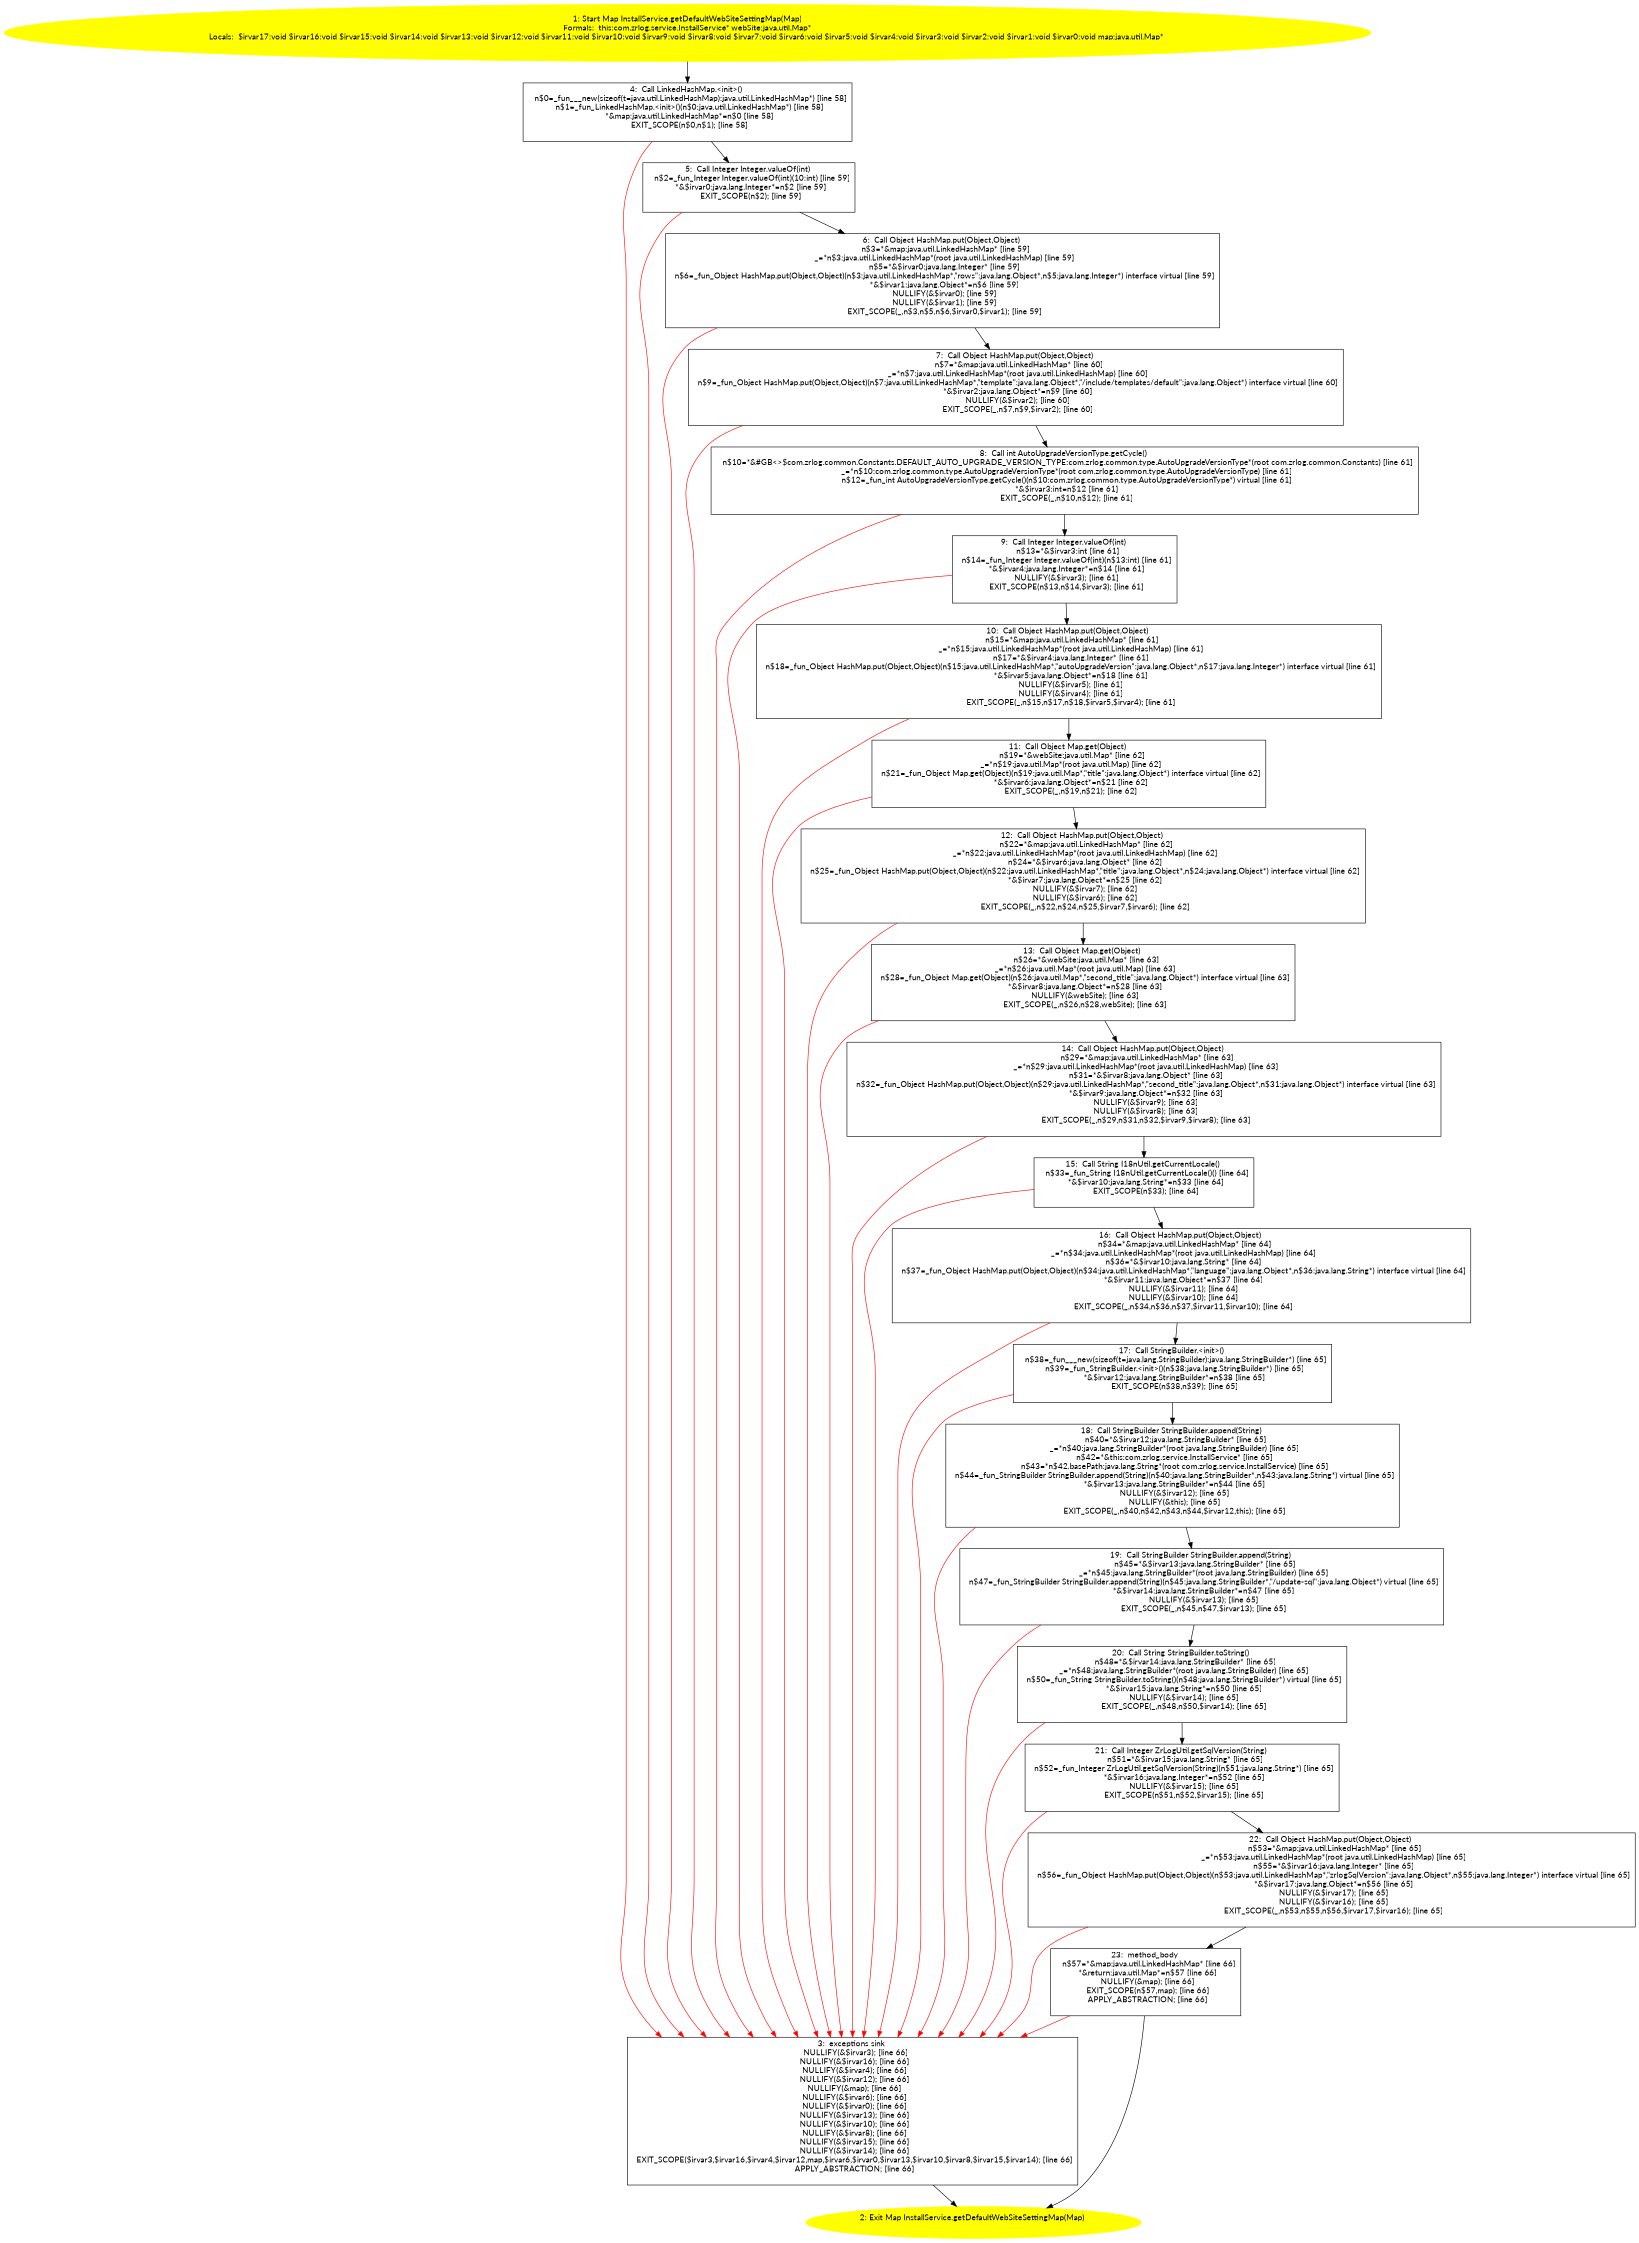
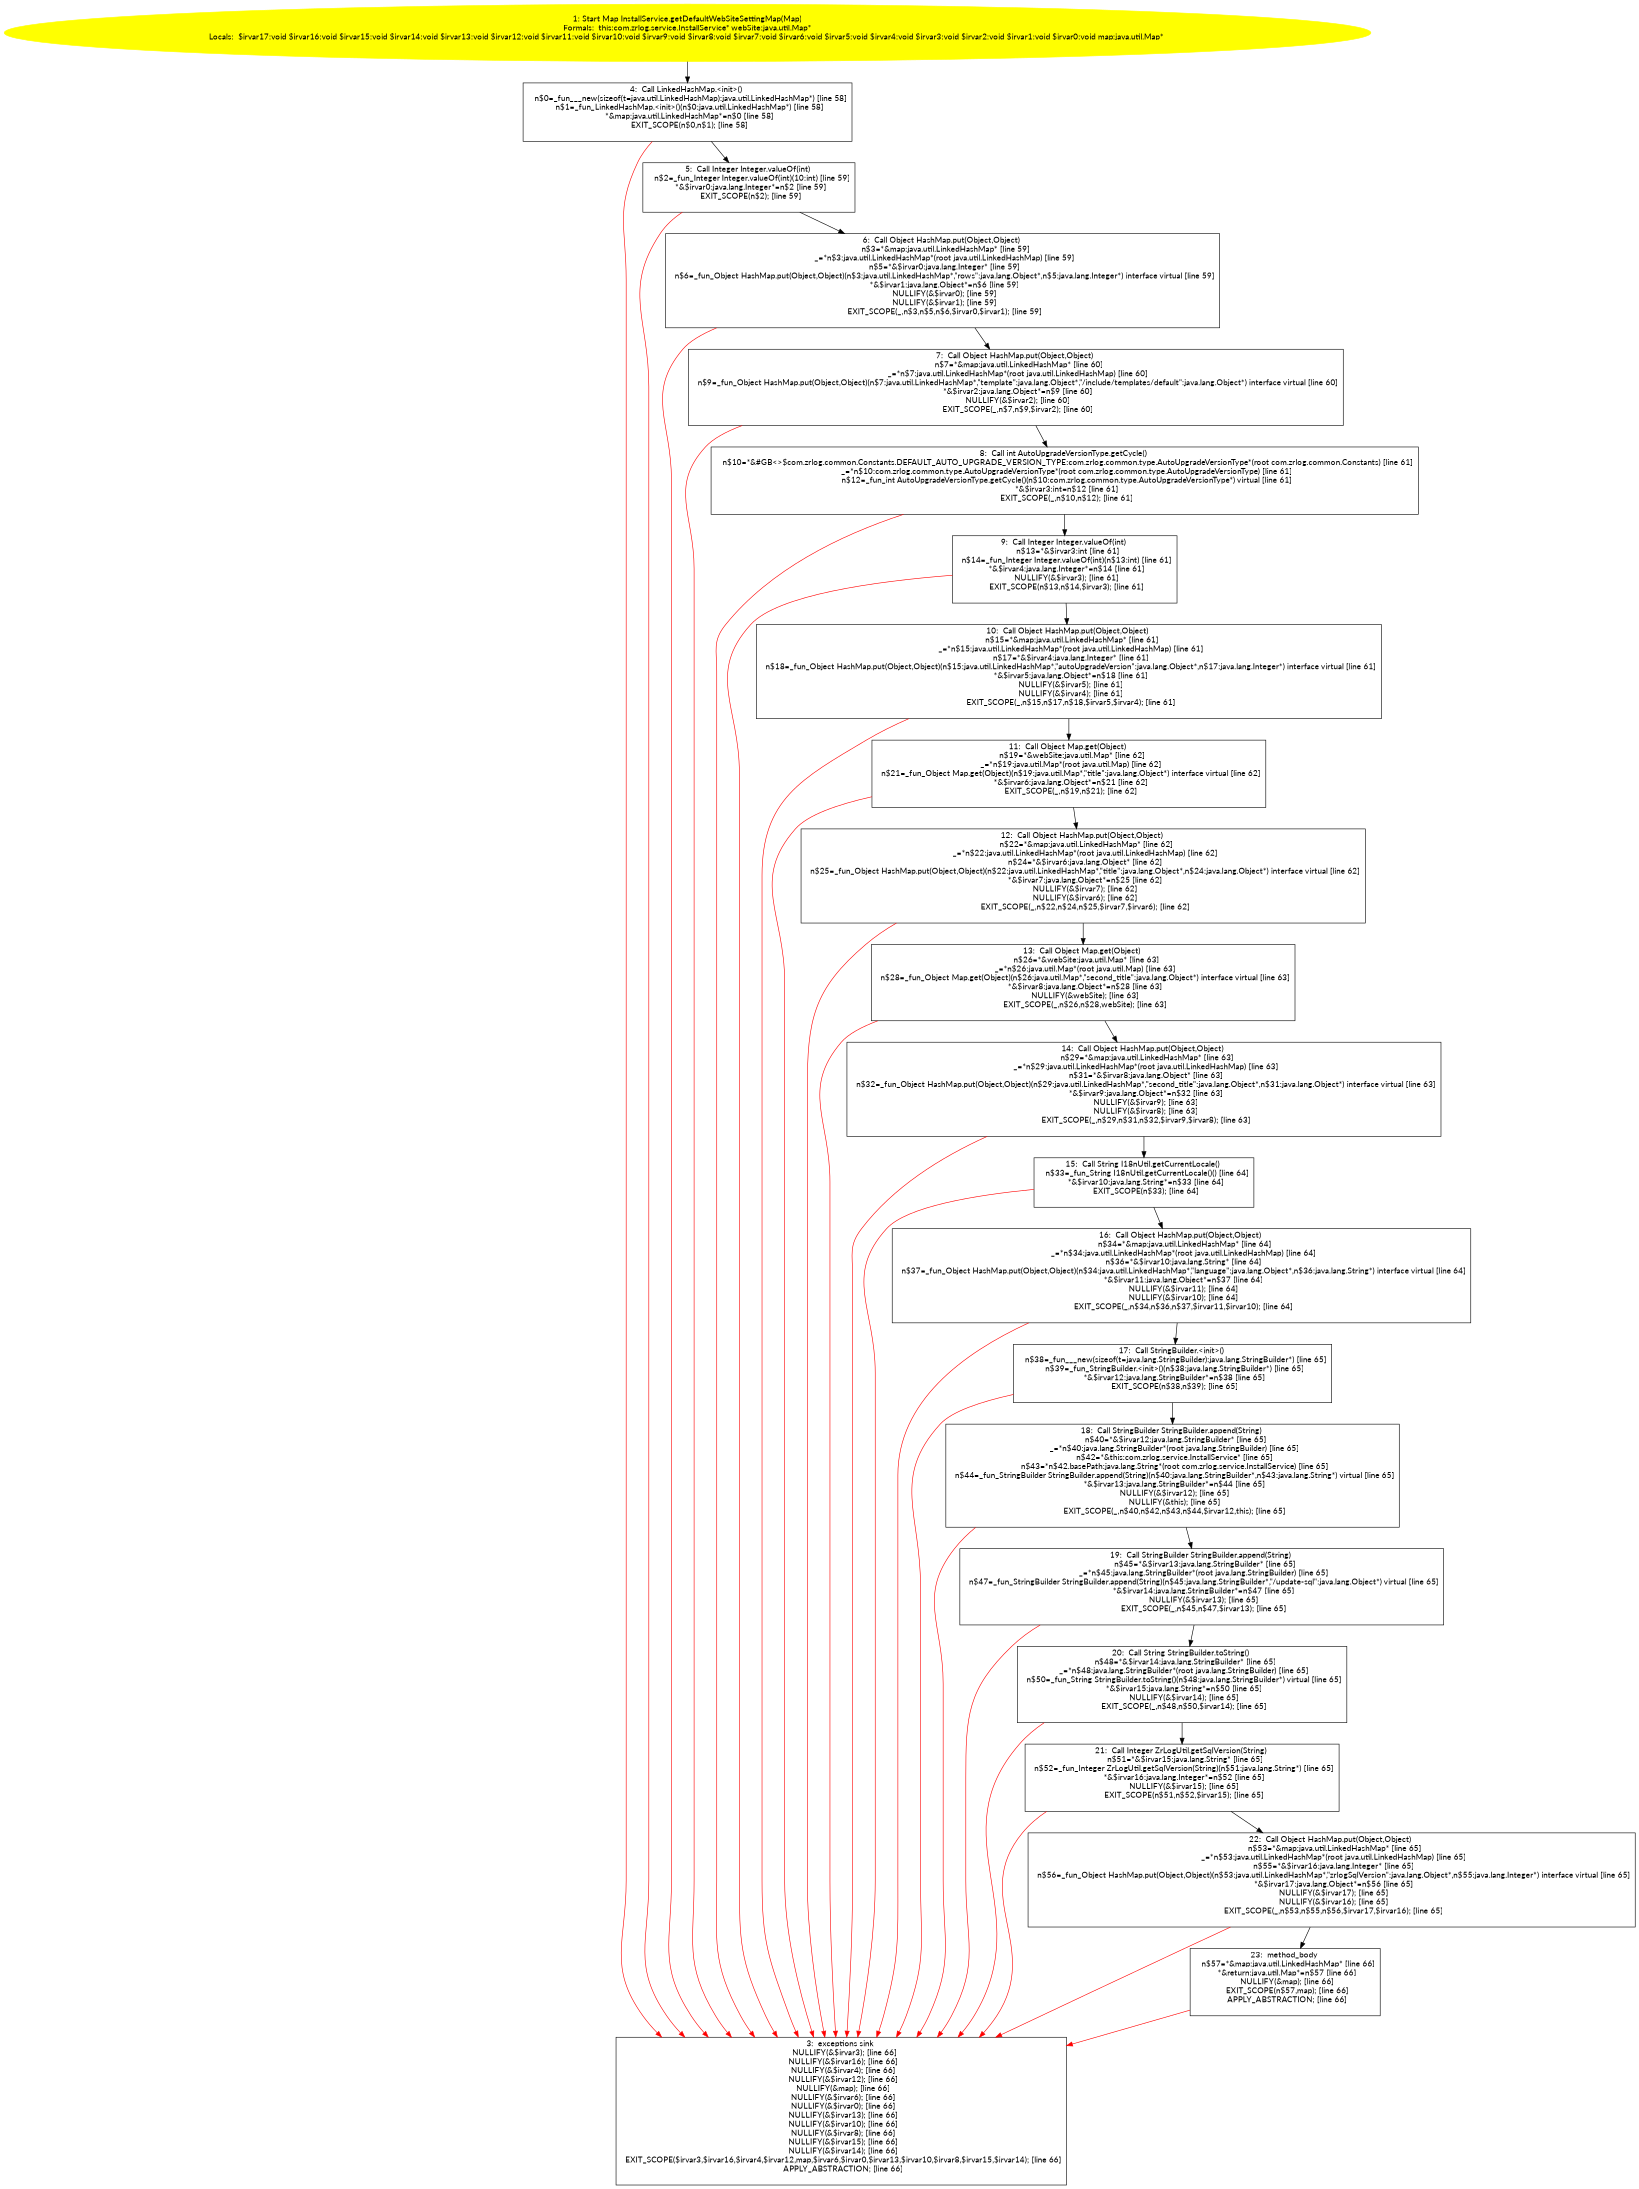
node "2: Exit Map InstallService.getDefaultWebSiteSettingMap(Map)": removed
